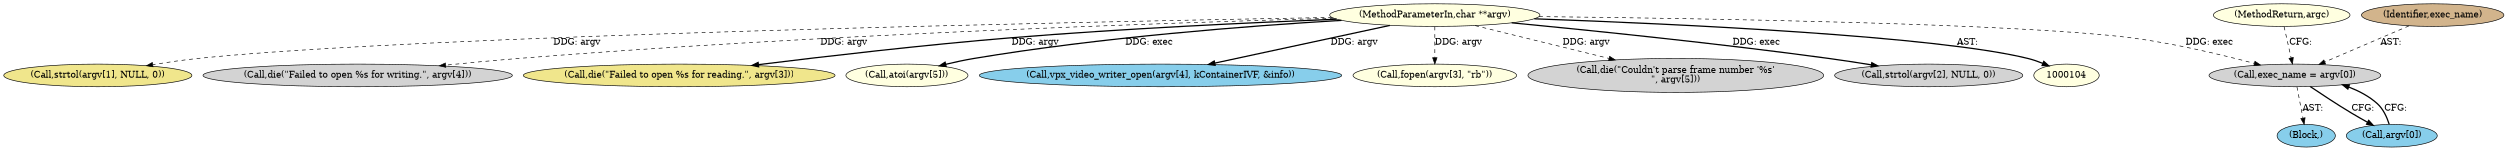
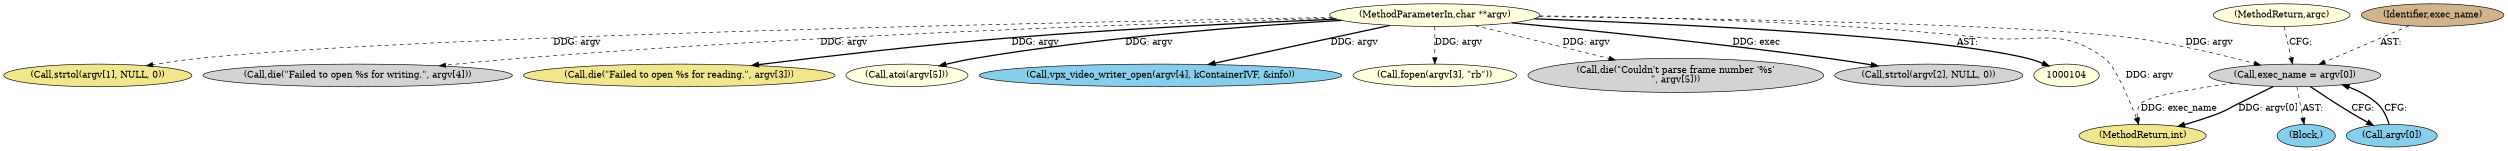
edge "(MethodParameterIn,char **argv)" -> "(Call,atoi(argv[5]))": label "DDG: exec" -> "DDG: argv"
edge "(MethodParameterIn,char **argv)" -> "(Call,exec_name = argv[0])": label "DDG: exec" -> "DDG: argv"
node "(MethodReturn,int)": added
